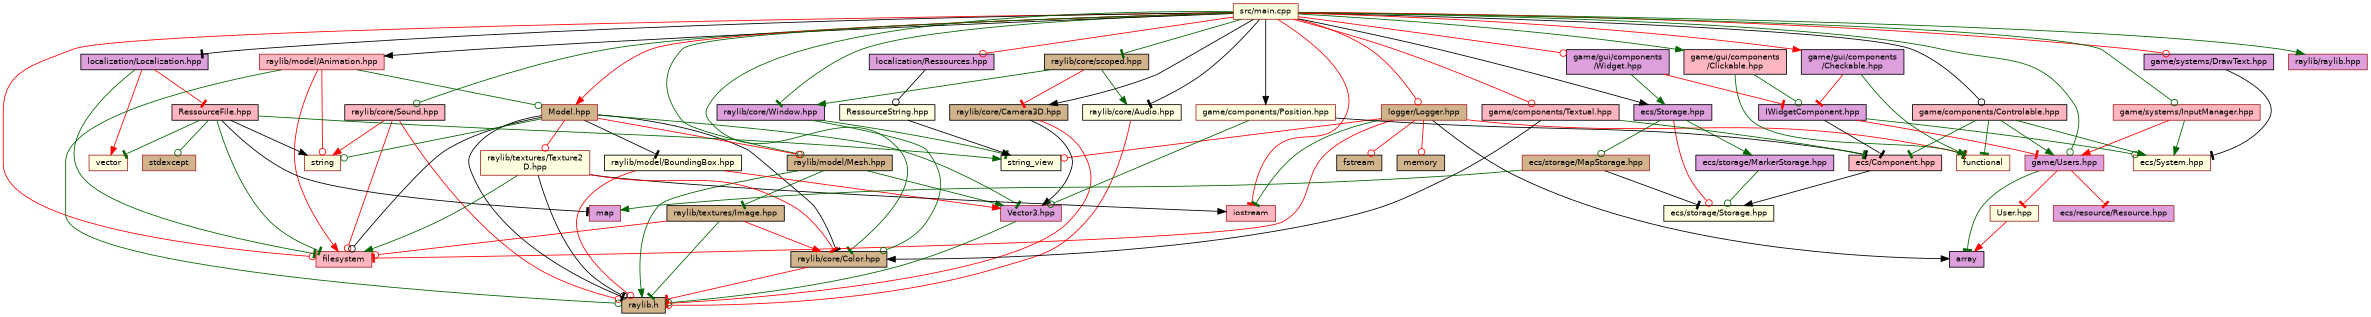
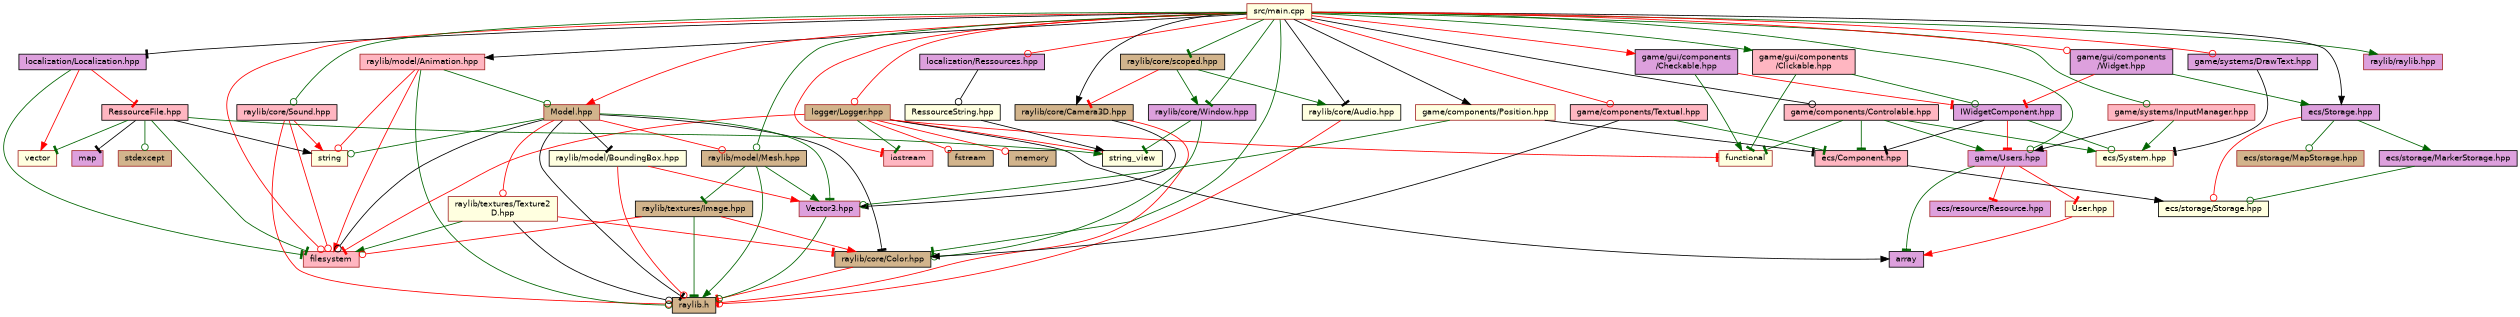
edge "game/systems/InputManager.hpp" -> "game/Users.hpp": color red -> black
edge "ecs/storage/MapStorage.hpp" -> "map": removed
edge "ecs/storage/MapStorage.hpp" -> "ecs/storage/Storage.hpp": removed
edge "raylib/textures/Texture2 D.hpp" -> "iostream": removed
